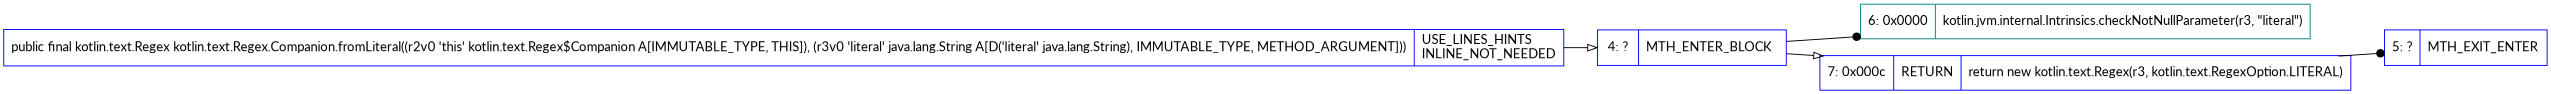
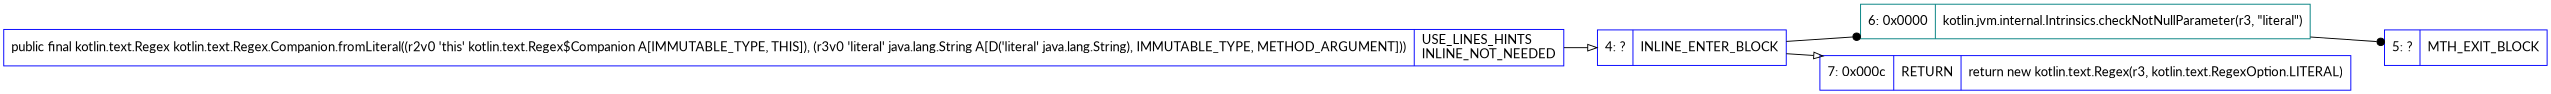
node "4: ?": text "MTH_ENTER_BLOCK" -> "INLINE_ENTER_BLOCK"
node "5: ?": text "MTH_EXIT_ENTER" -> "MTH_EXIT_BLOCK"
edge "7: 0x000c" -> "5: ?": now "6: 0x0000" -> "5: ?"
